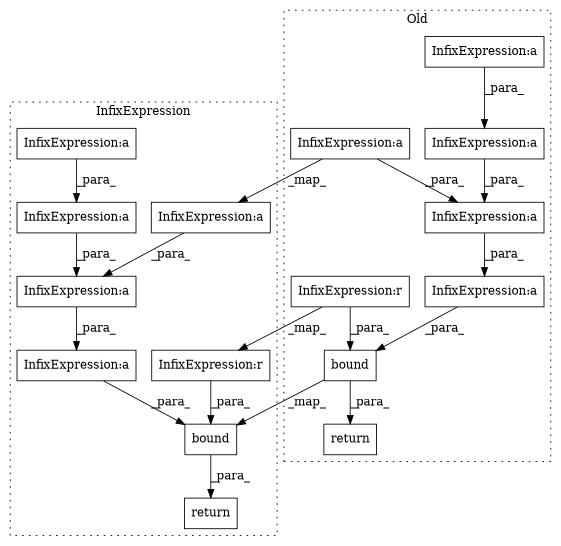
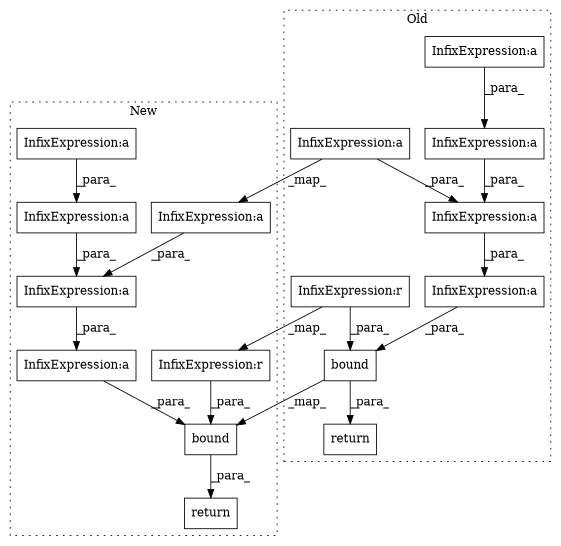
cluster "InfixExpression": label "InfixExpression" -> "New"
